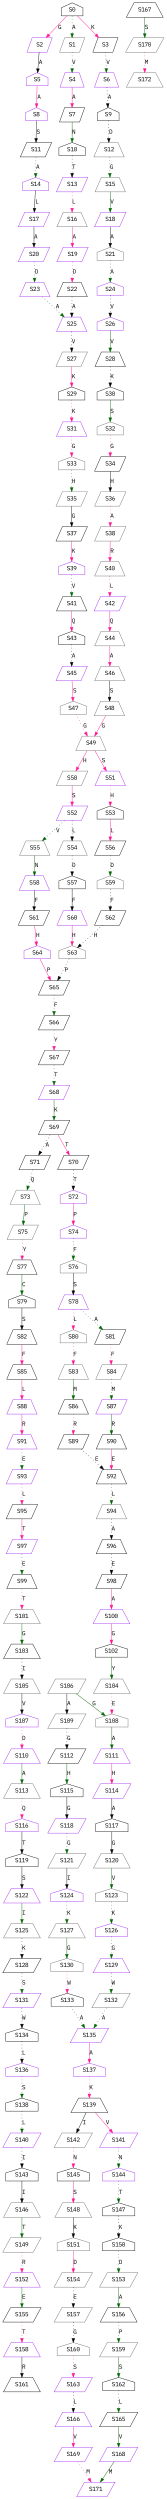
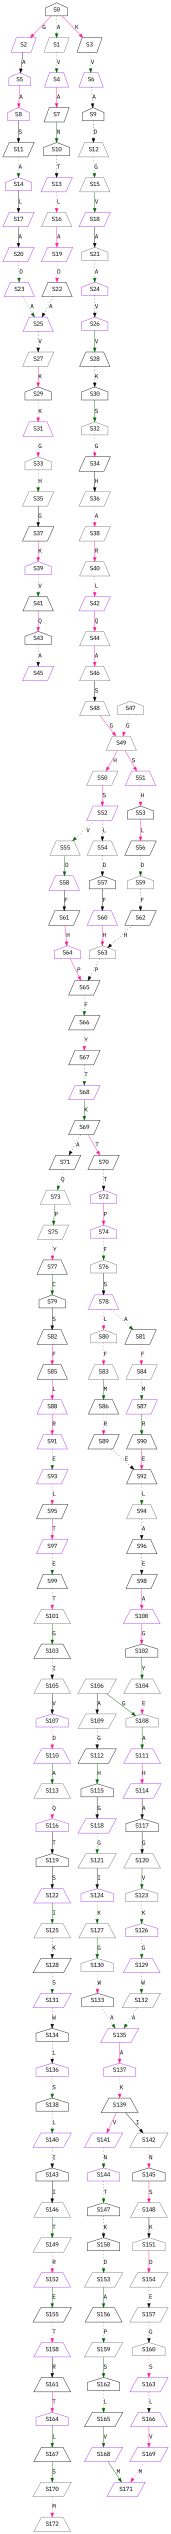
edge "S45" -> "S47": removed, label "S"
edge "S55" -> "S58": label "N" -> "D"
node "S164": added
